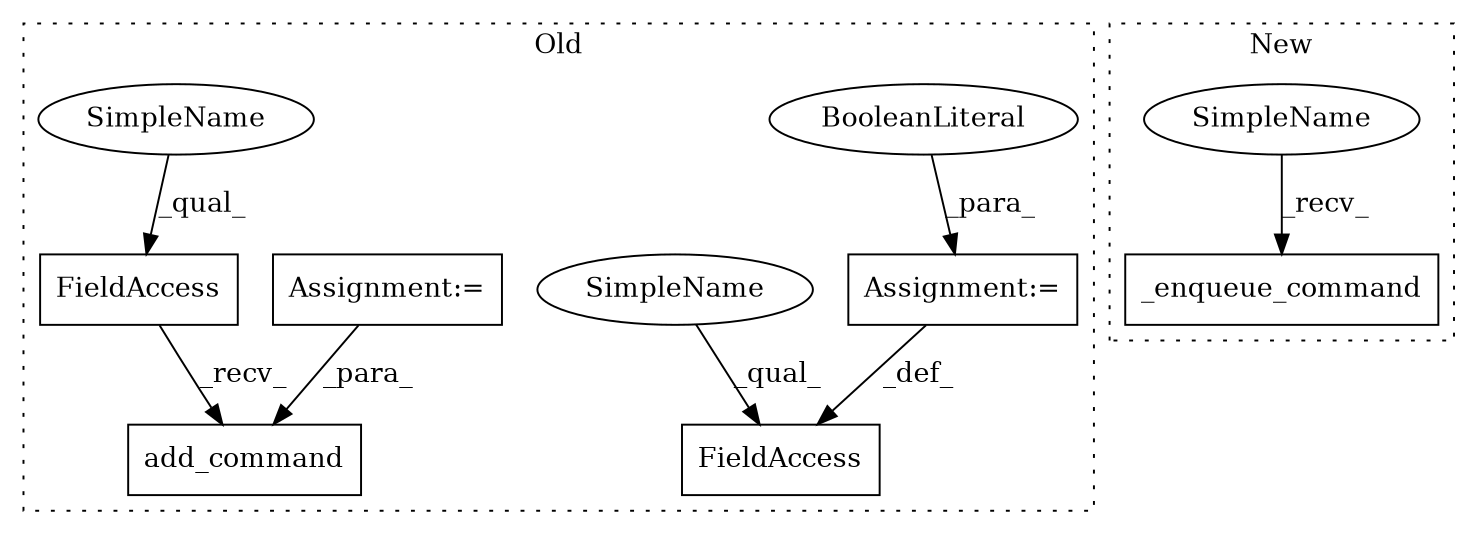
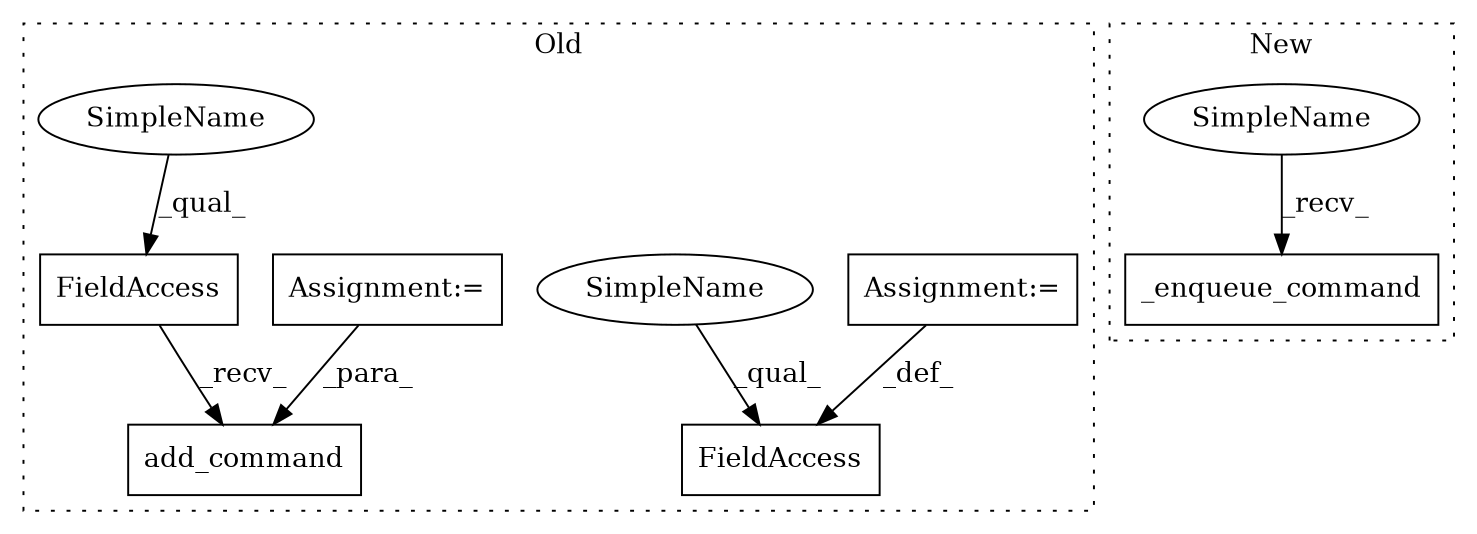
node "BooleanLiteral": removed
